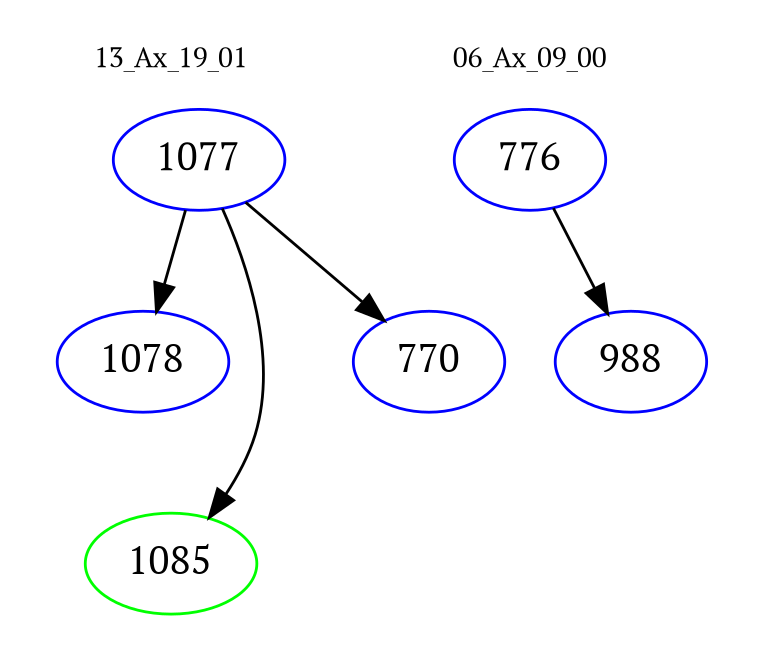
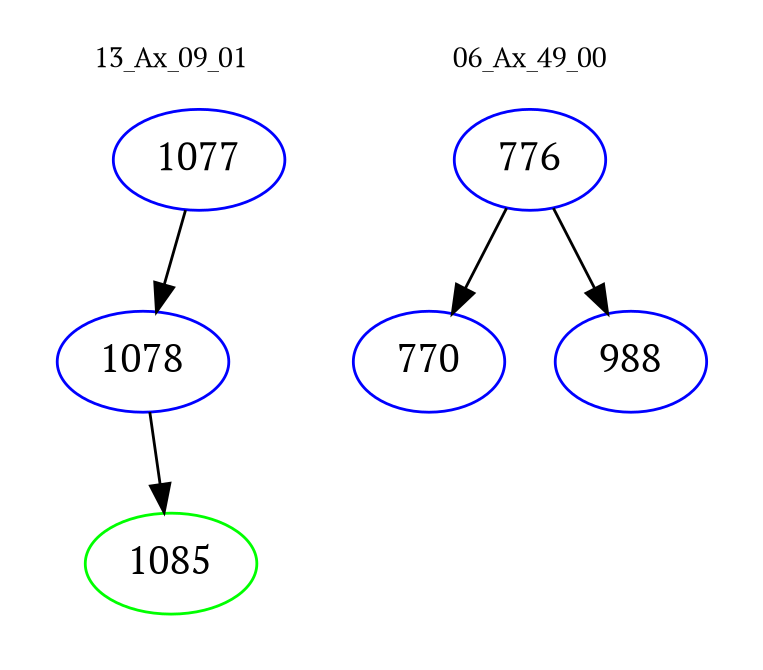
cluster "13_Ax_19_01": label "13_Ax_19_01" -> "13_Ax_09_01"
cluster "06_Ax_09_00": label "06_Ax_09_00" -> "06_Ax_49_00"
edge "1077" -> "770": now "776" -> "770"
edge "1077" -> "1085": now "1078" -> "1085"
